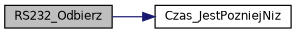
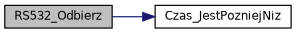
node "RS232_Odbierz": label "RS232_Odbierz" -> "RS532_Odbierz"
